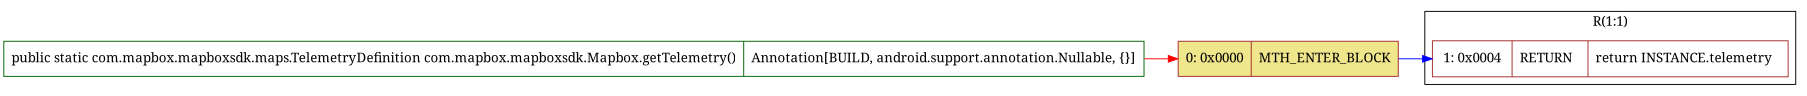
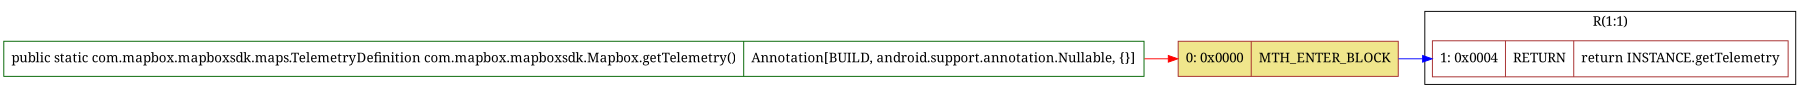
node "1: 0x0004": text "return INSTANCE.telemetry" -> "return INSTANCE.getTelemetry"
